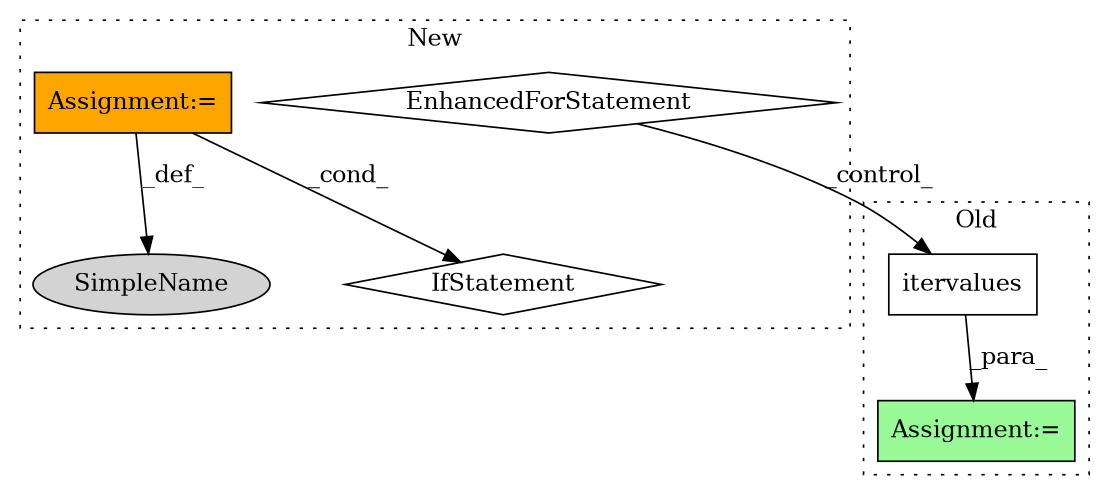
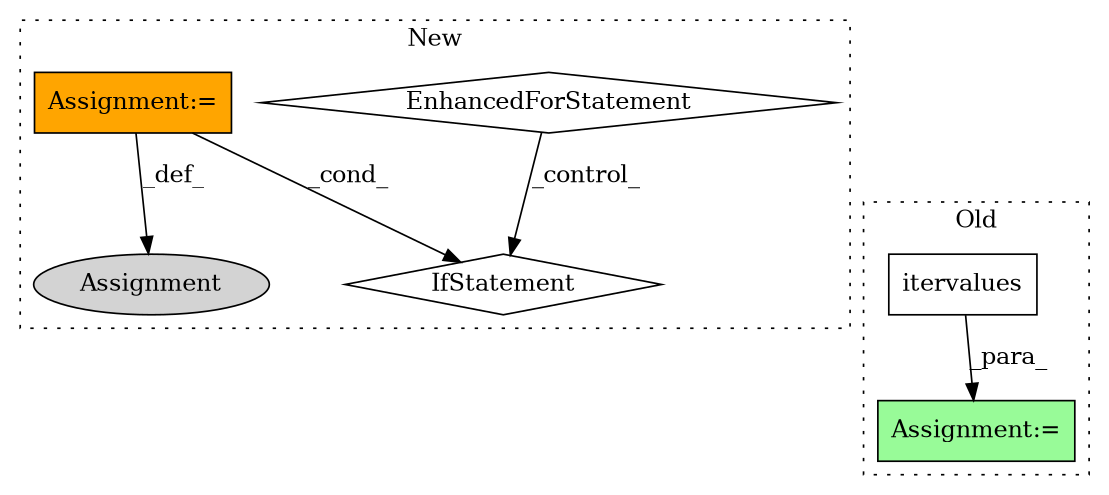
edge "EnhancedForStatement" -> "itervalues": now "EnhancedForStatement" -> "IfStatement"
node "SimpleName": label "SimpleName" -> "Assignment"
